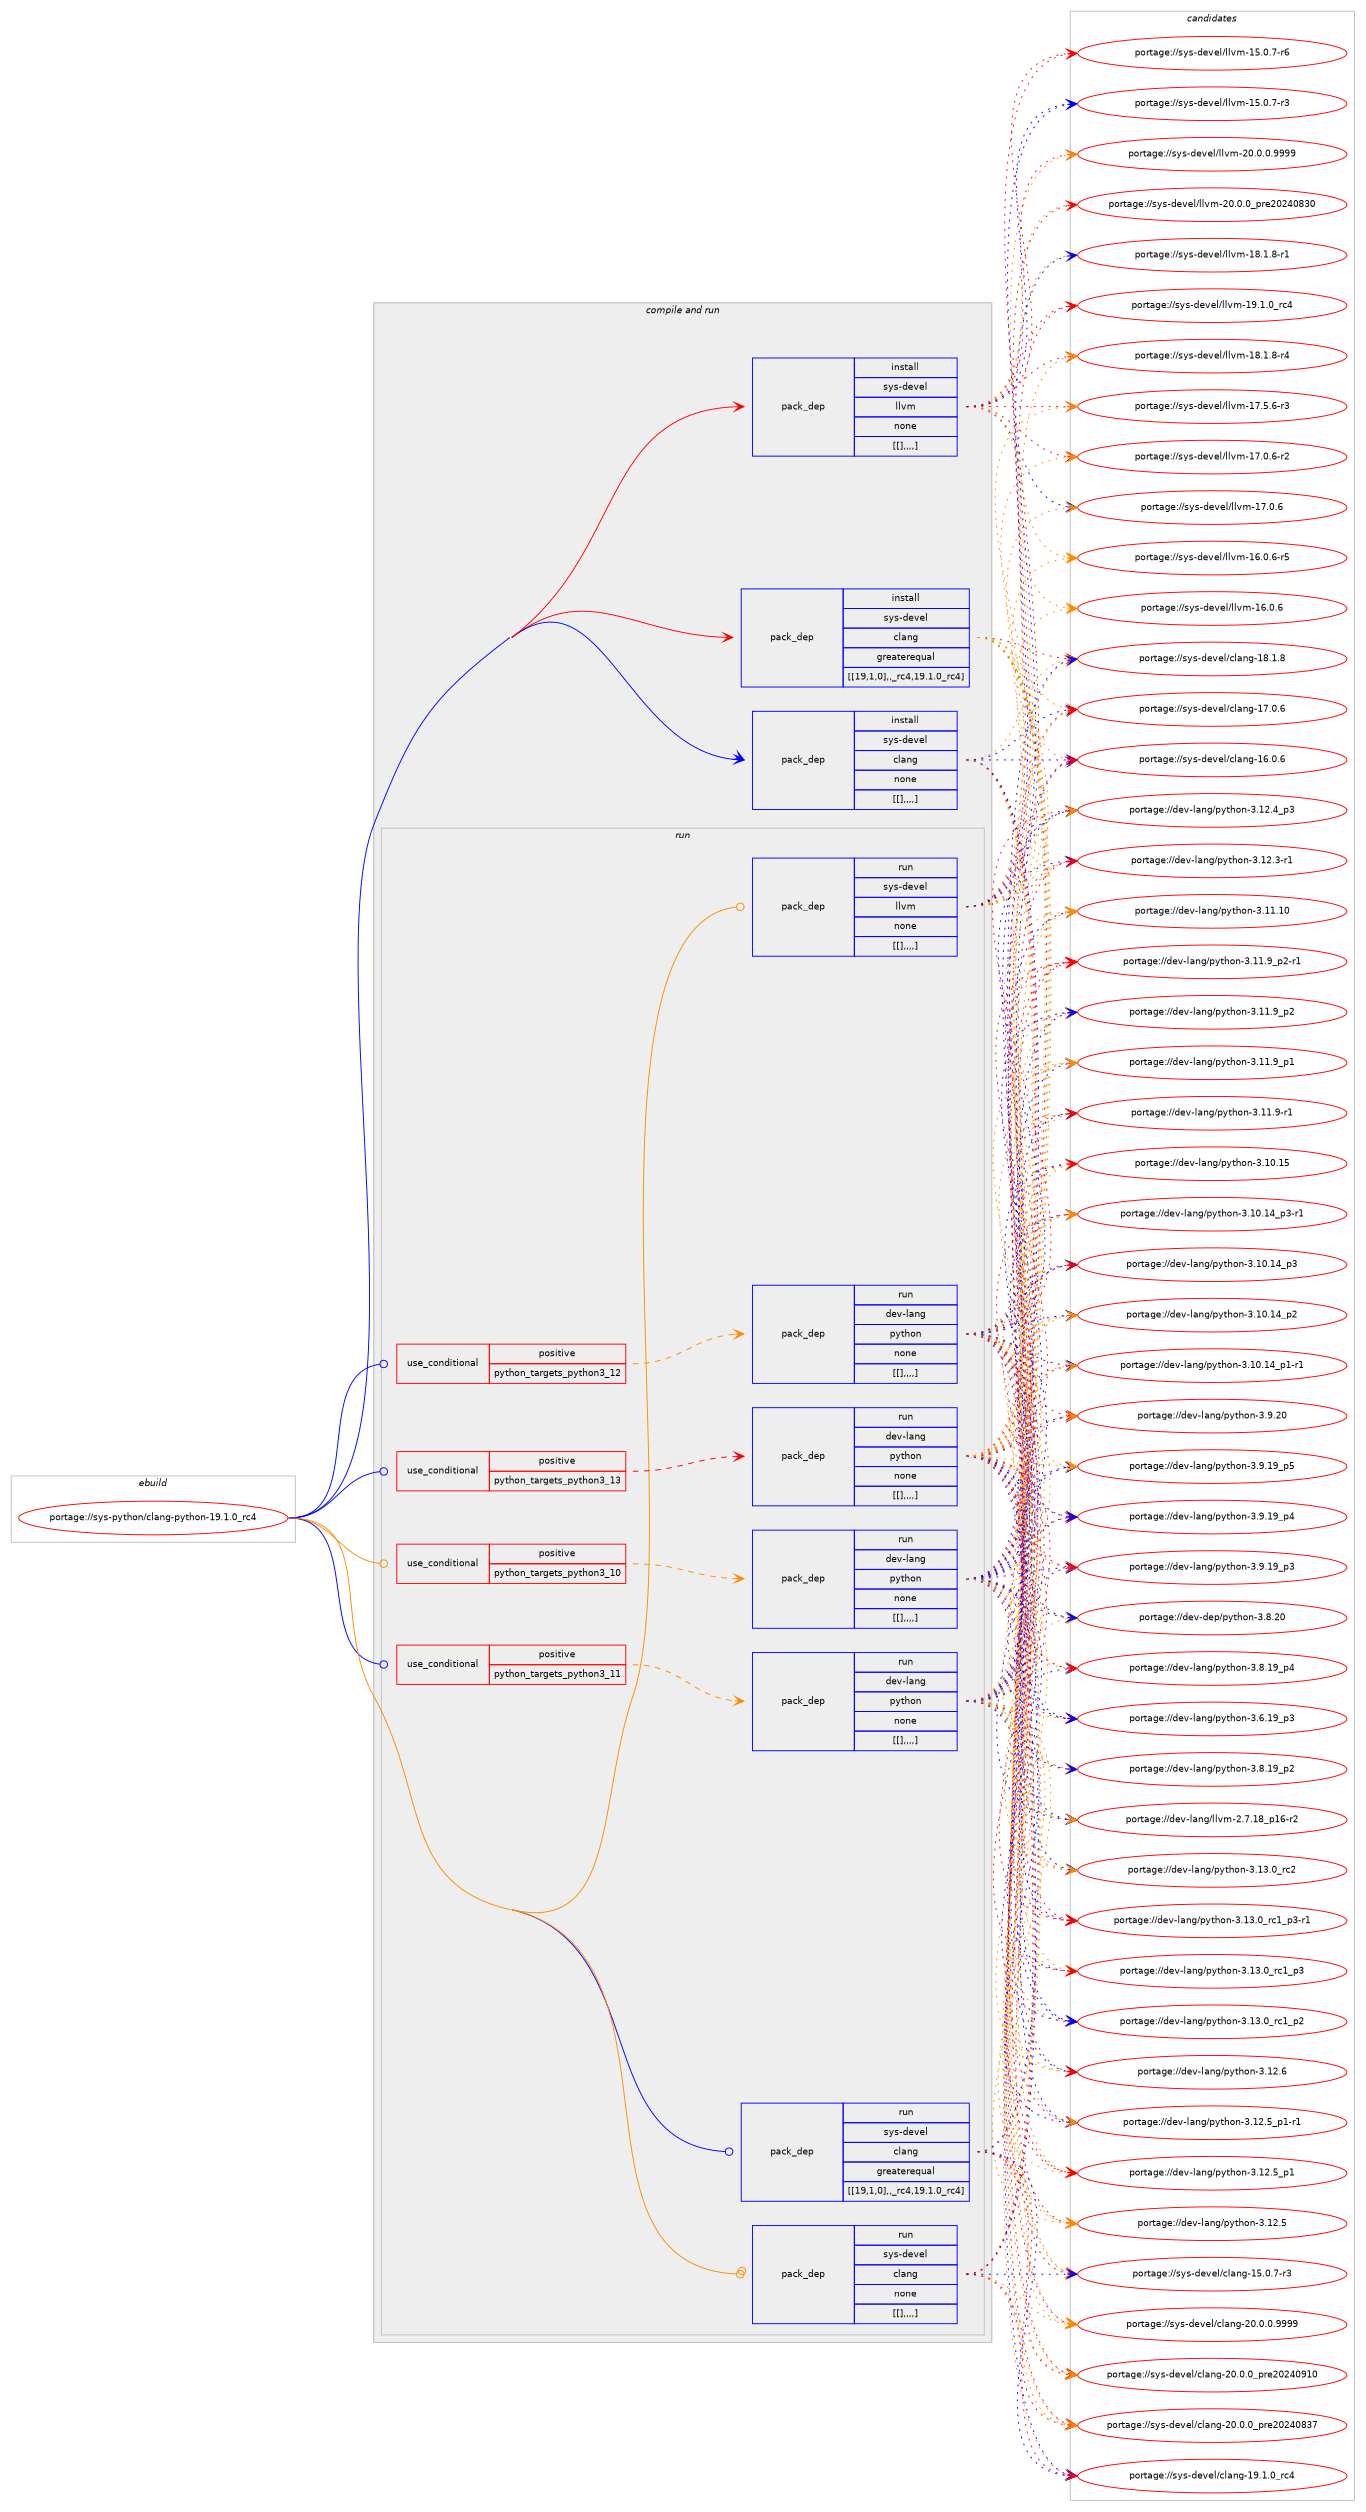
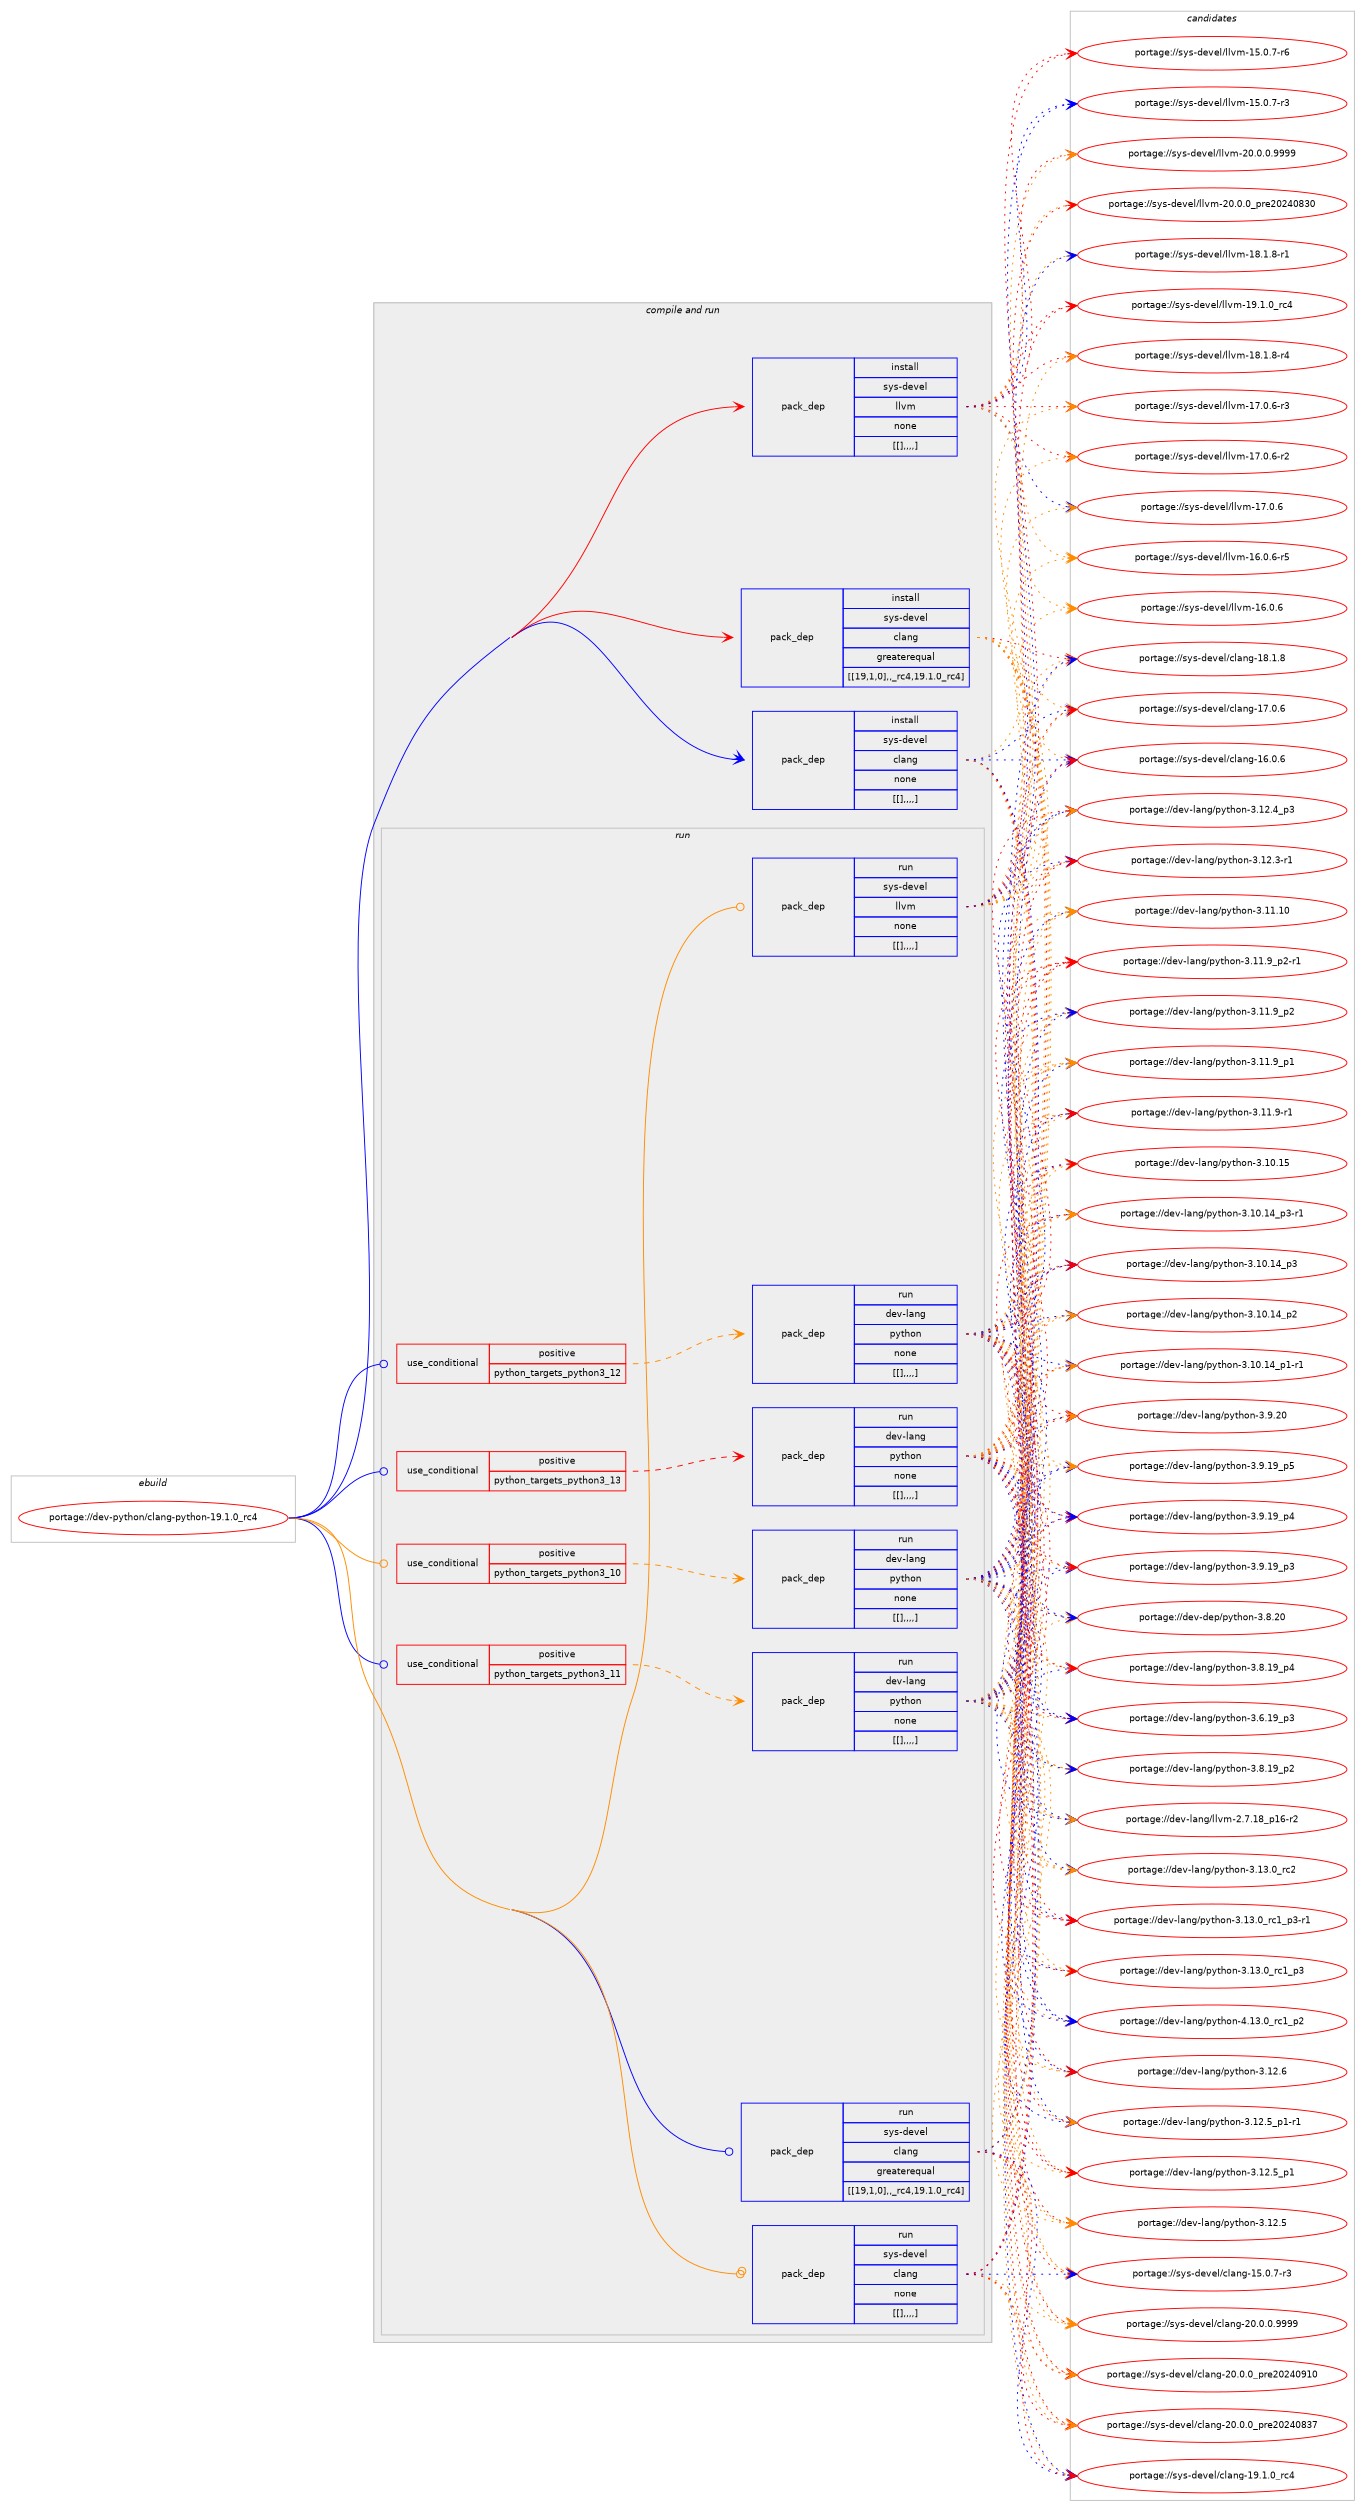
node "portage://sys-devel/llvm-17.5.6-r3": label "portage://sys-devel/llvm-17.5.6-r3" -> "portage://sys-devel/llvm-17.0.6-r3"
node "portage://sys-python/clang-python-19.1.0_rc4": label "portage://sys-python/clang-python-19.1.0_rc4" -> "portage://dev-python/clang-python-19.1.0_rc4"
node "portage://dev-lang/python-3.13.0_rc1_p2": label "portage://dev-lang/python-3.13.0_rc1_p2" -> "portage://dev-lang/python-4.13.0_rc1_p2"
